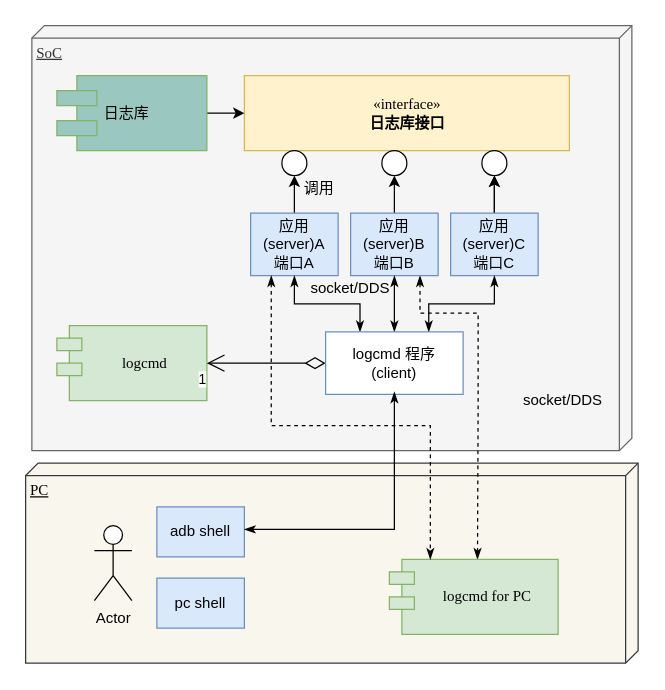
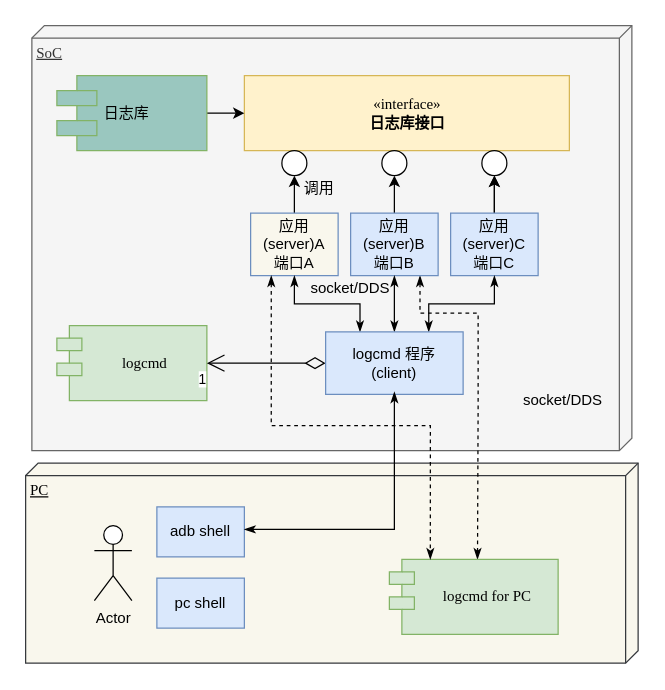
node "应用(server)A 端口A": fillcolor #dae8fc -> #f9f7ed
node "logcmd 程序 (client)": fillcolor #ffffff -> #dae8fc
